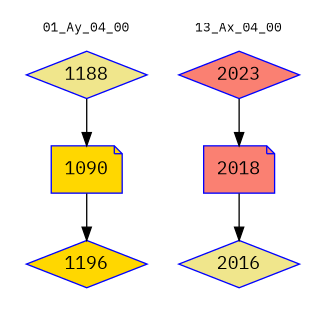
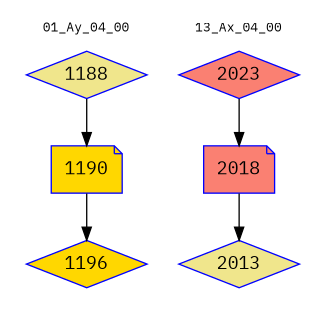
node "1090": label "1090" -> "1190"
node "2016": label "2016" -> "2013"
